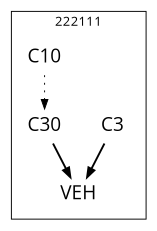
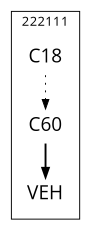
node "C10": label "C10" -> "C18"
node "C30": label "C30" -> "C60"
node "C3": removed
